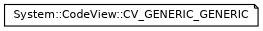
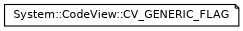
node "System::CodeView::CV_GENERIC_GENERIC": label "System::CodeView::CV_GENERIC_GENERIC" -> "System::CodeView::CV_GENERIC_FLAG"
